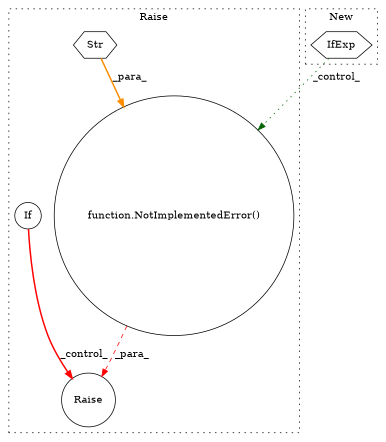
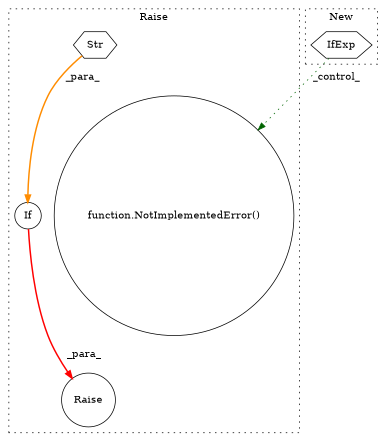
edge "Str" -> "function.NotImplementedError()": now "Str" -> "If"
edge "function.NotImplementedError()" -> "Raise": removed, label "_para_"
edge "If" -> "Raise": label "_control_" -> "_para_"
